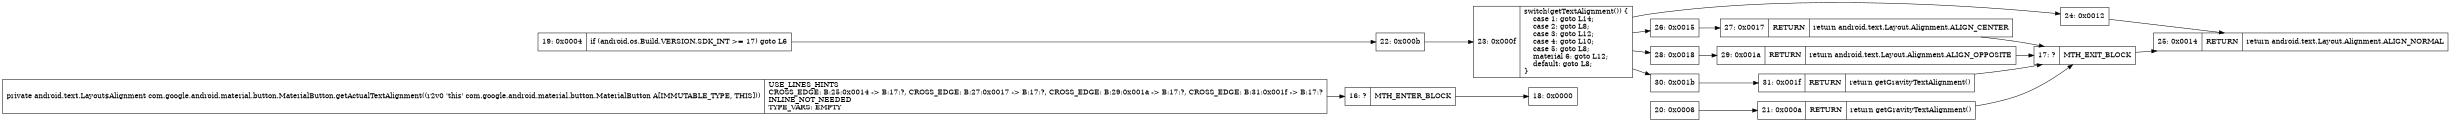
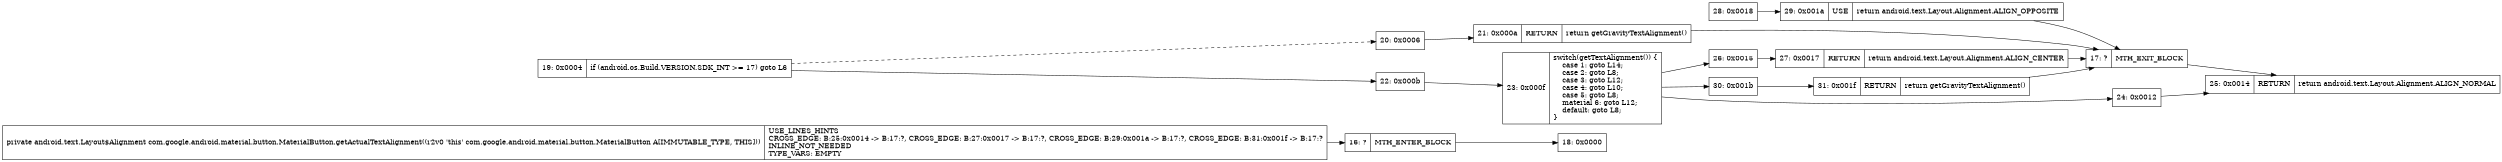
edge "23: 0x000f" -> "28: 0x0018": removed
edge "19: 0x0004" -> "20: 0x0006": added
node "29: 0x001a": text "RETURN" -> "USE"
